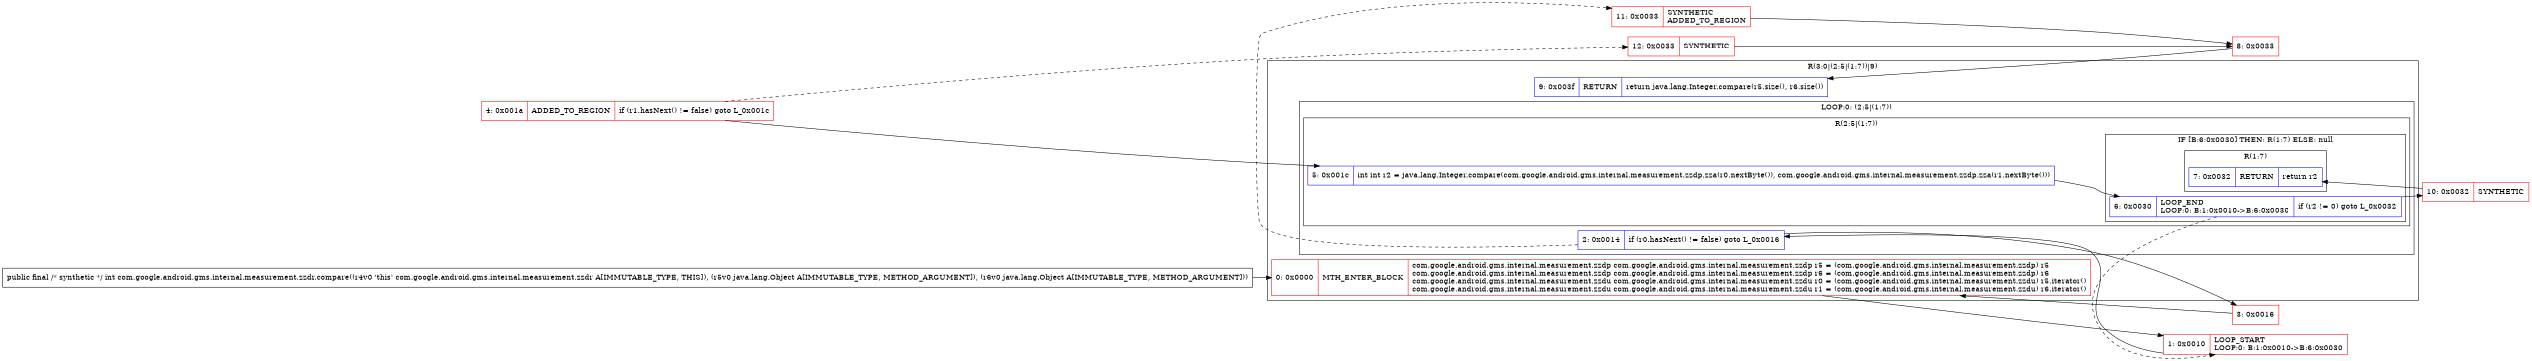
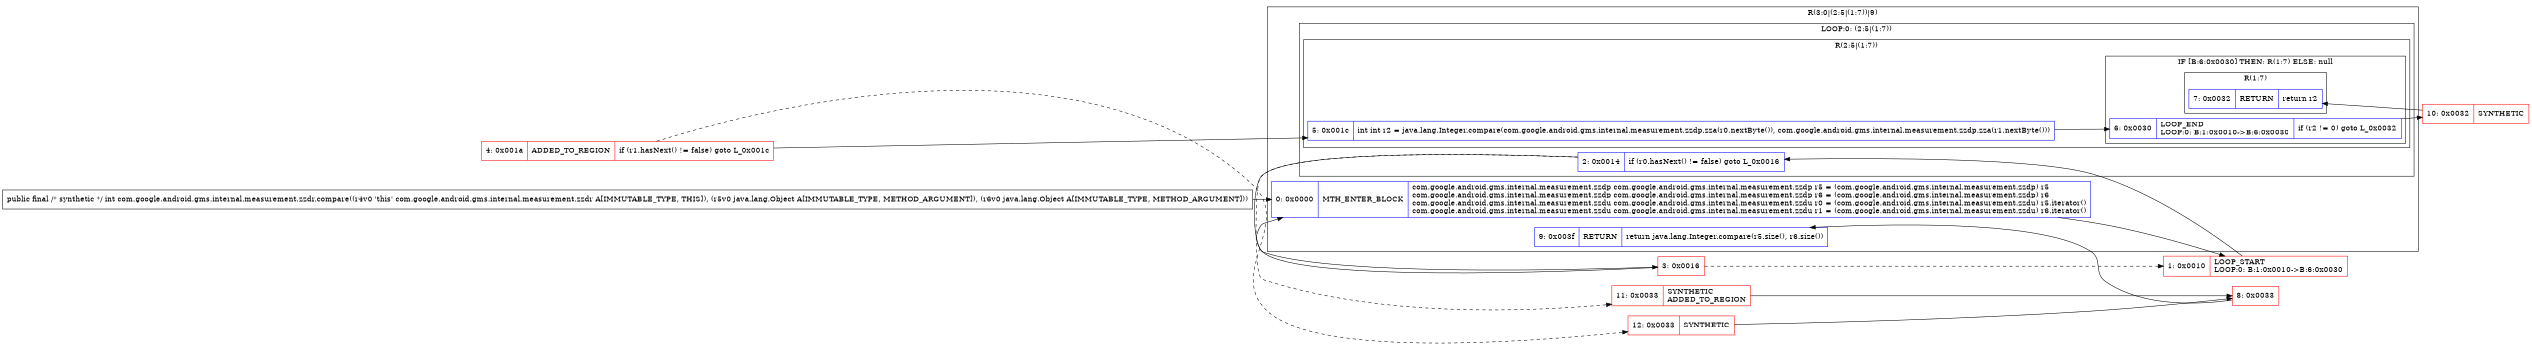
edge "6: 0x0030" -> "1: 0x0010": now "3: 0x0016" -> "1: 0x0010"
node "0: 0x0000": color red -> blue
